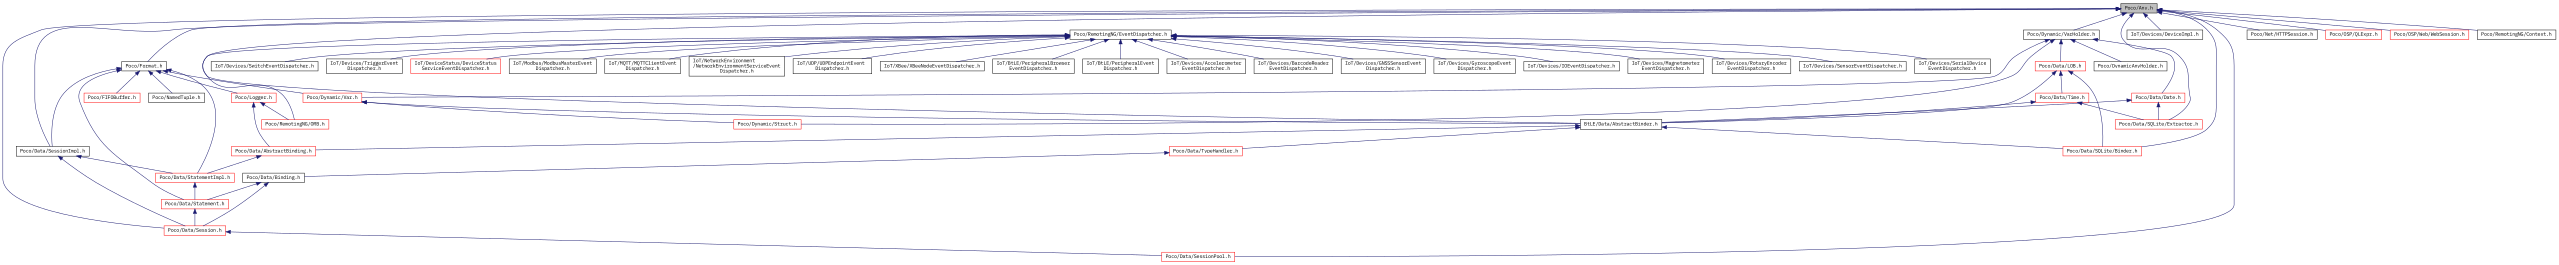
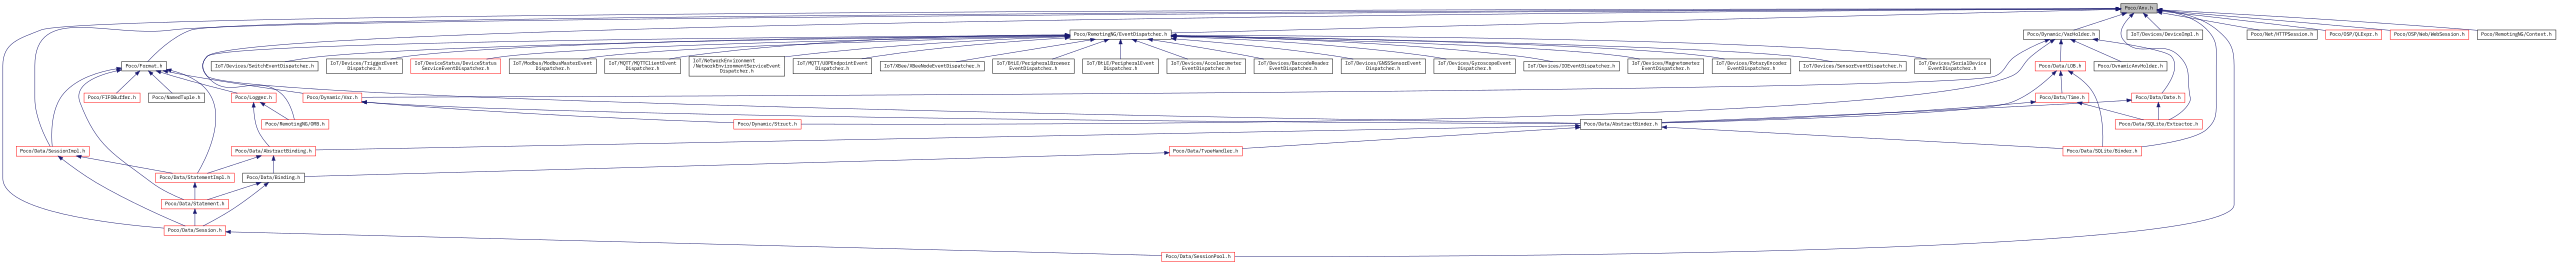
edge "Poco/RemotingNG/EventDispatcher.h" -> "Poco/Any.h": added
node "IoT/UDP/UDPEndpointEvent Dispatcher.h": label "IoT/UDP/UDPEndpointEvent Dispatcher.h" -> "IoT/MQTT/UDPEndpointEvent Dispatcher.h"
node "BtLE/Data/AbstractBinder.h": label "BtLE/Data/AbstractBinder.h" -> "Poco/Data/AbstractBinder.h"
node "Poco/Data/SessionImpl.h": color black -> red
edge "Poco/Data/Binding.h" -> "Poco/Data/AbstractBinding.h": added
